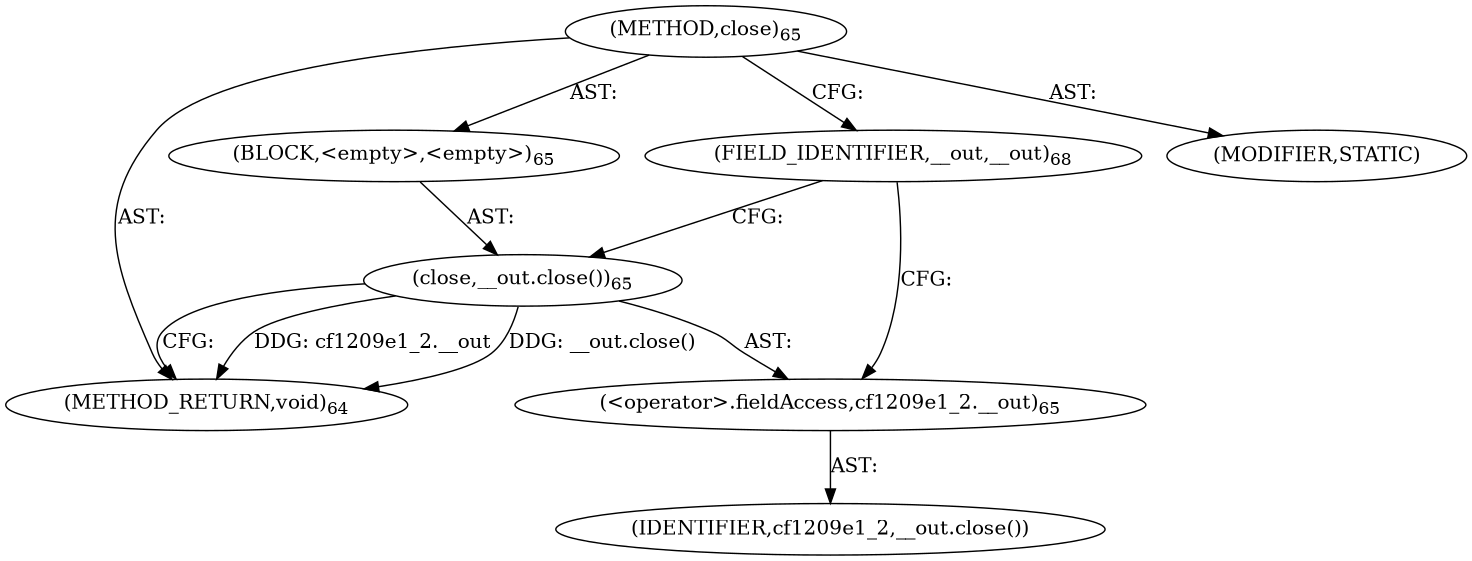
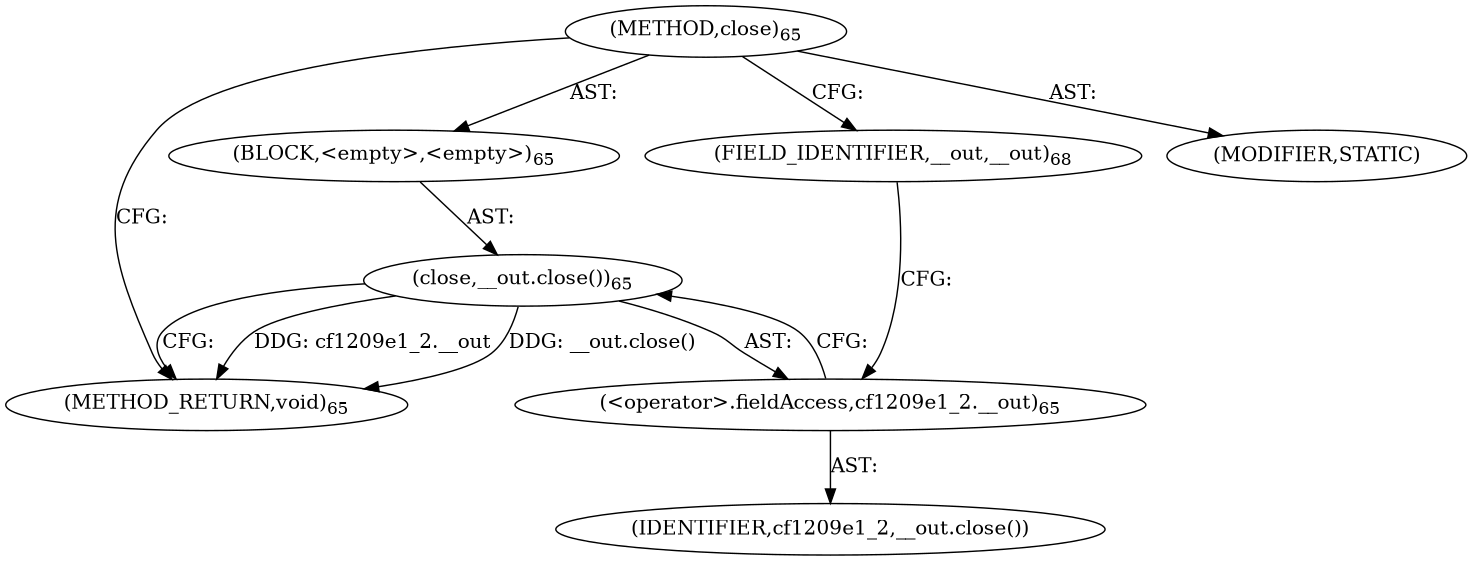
edge "(FIELD_IDENTIFIER,__out,__out)" -> "(close,__out.close())": now "(<operator>.fieldAccess,cf1209e1_2.__out)" -> "(close,__out.close())"
edge "(METHOD,close)" -> "(METHOD_RETURN,void)": label "AST: " -> "CFG: "
node "(METHOD_RETURN,void)": text "64" -> "65"
